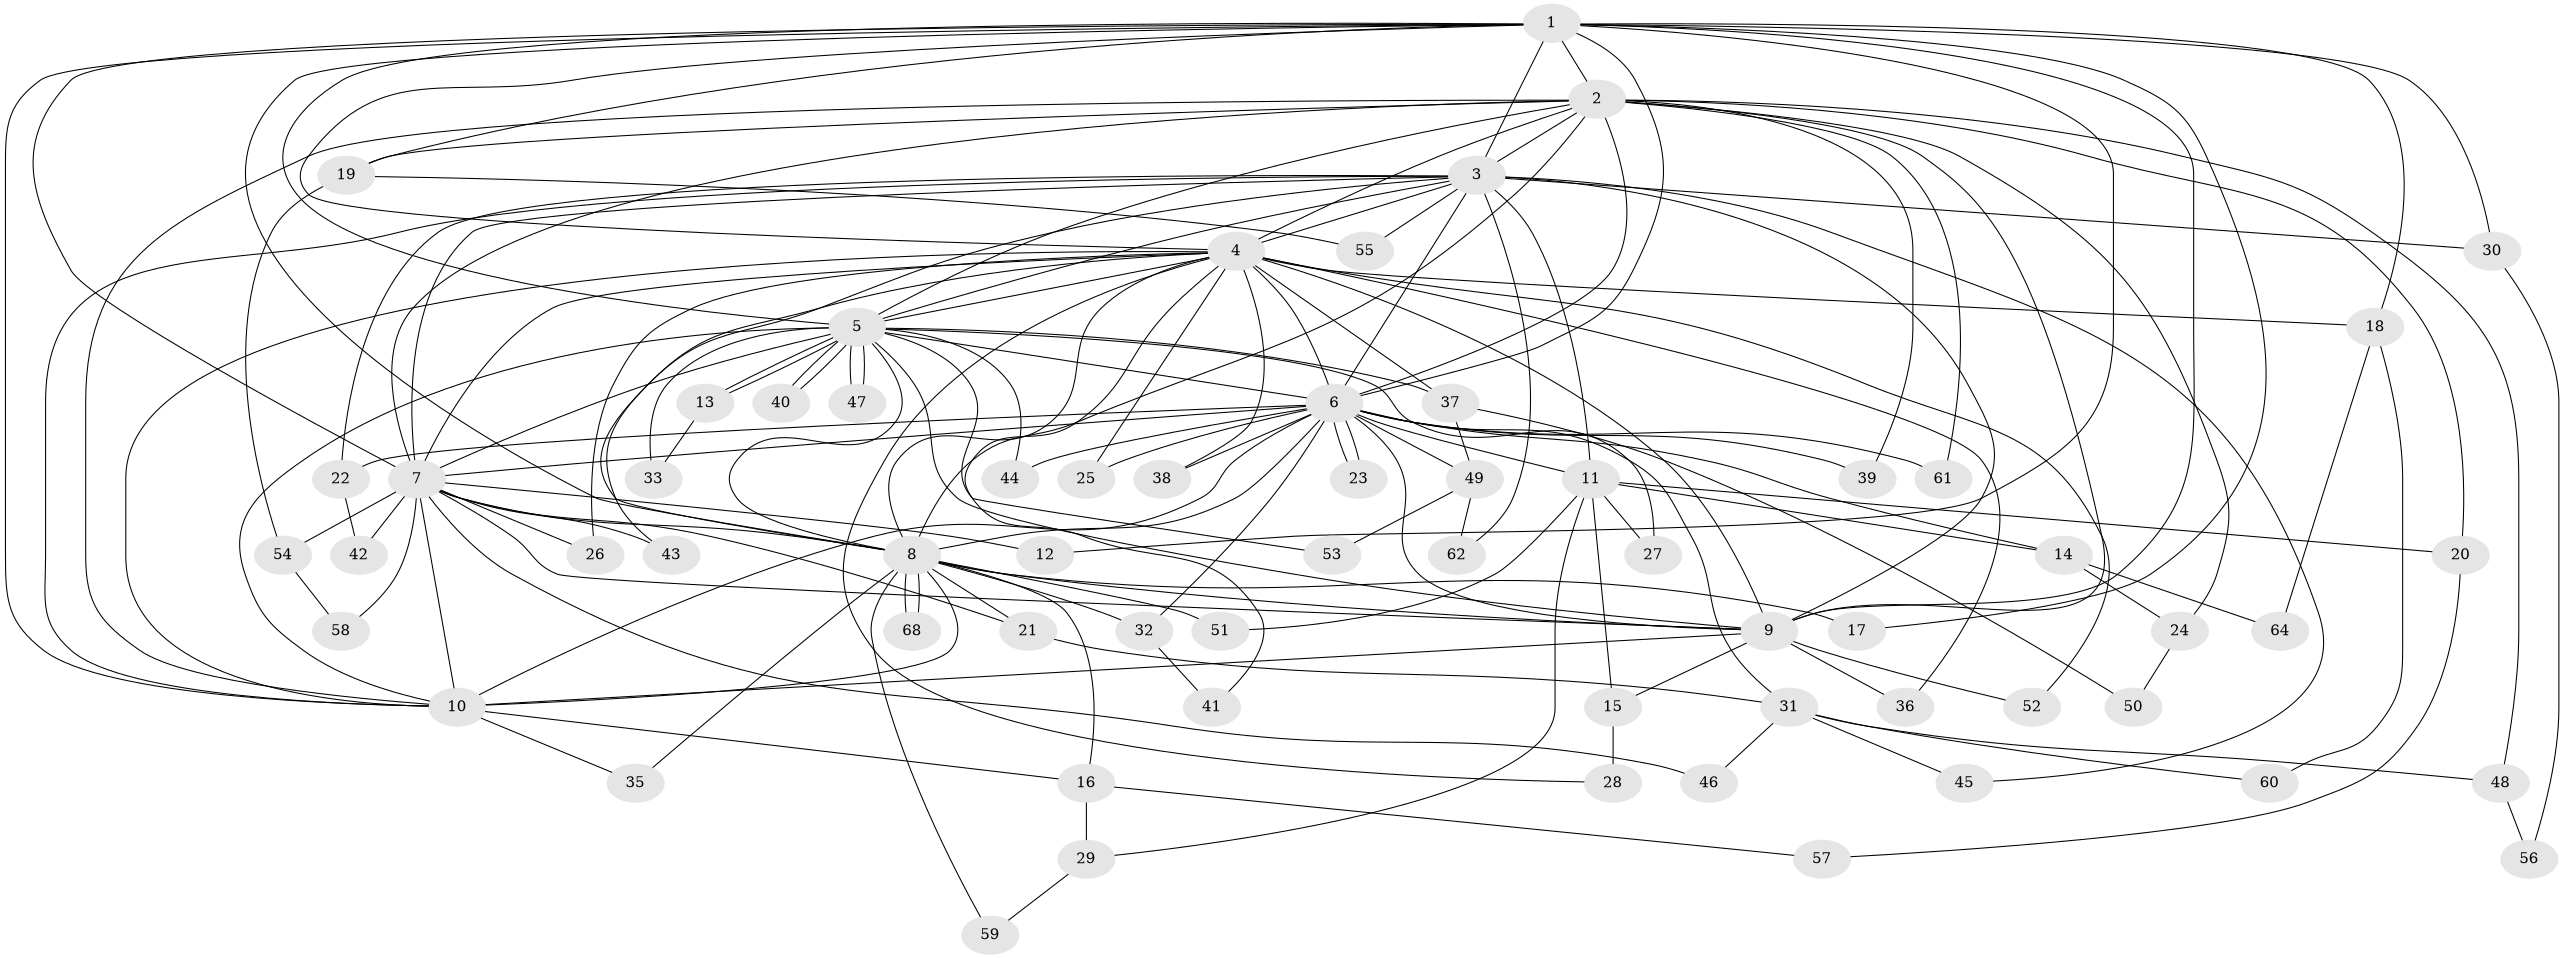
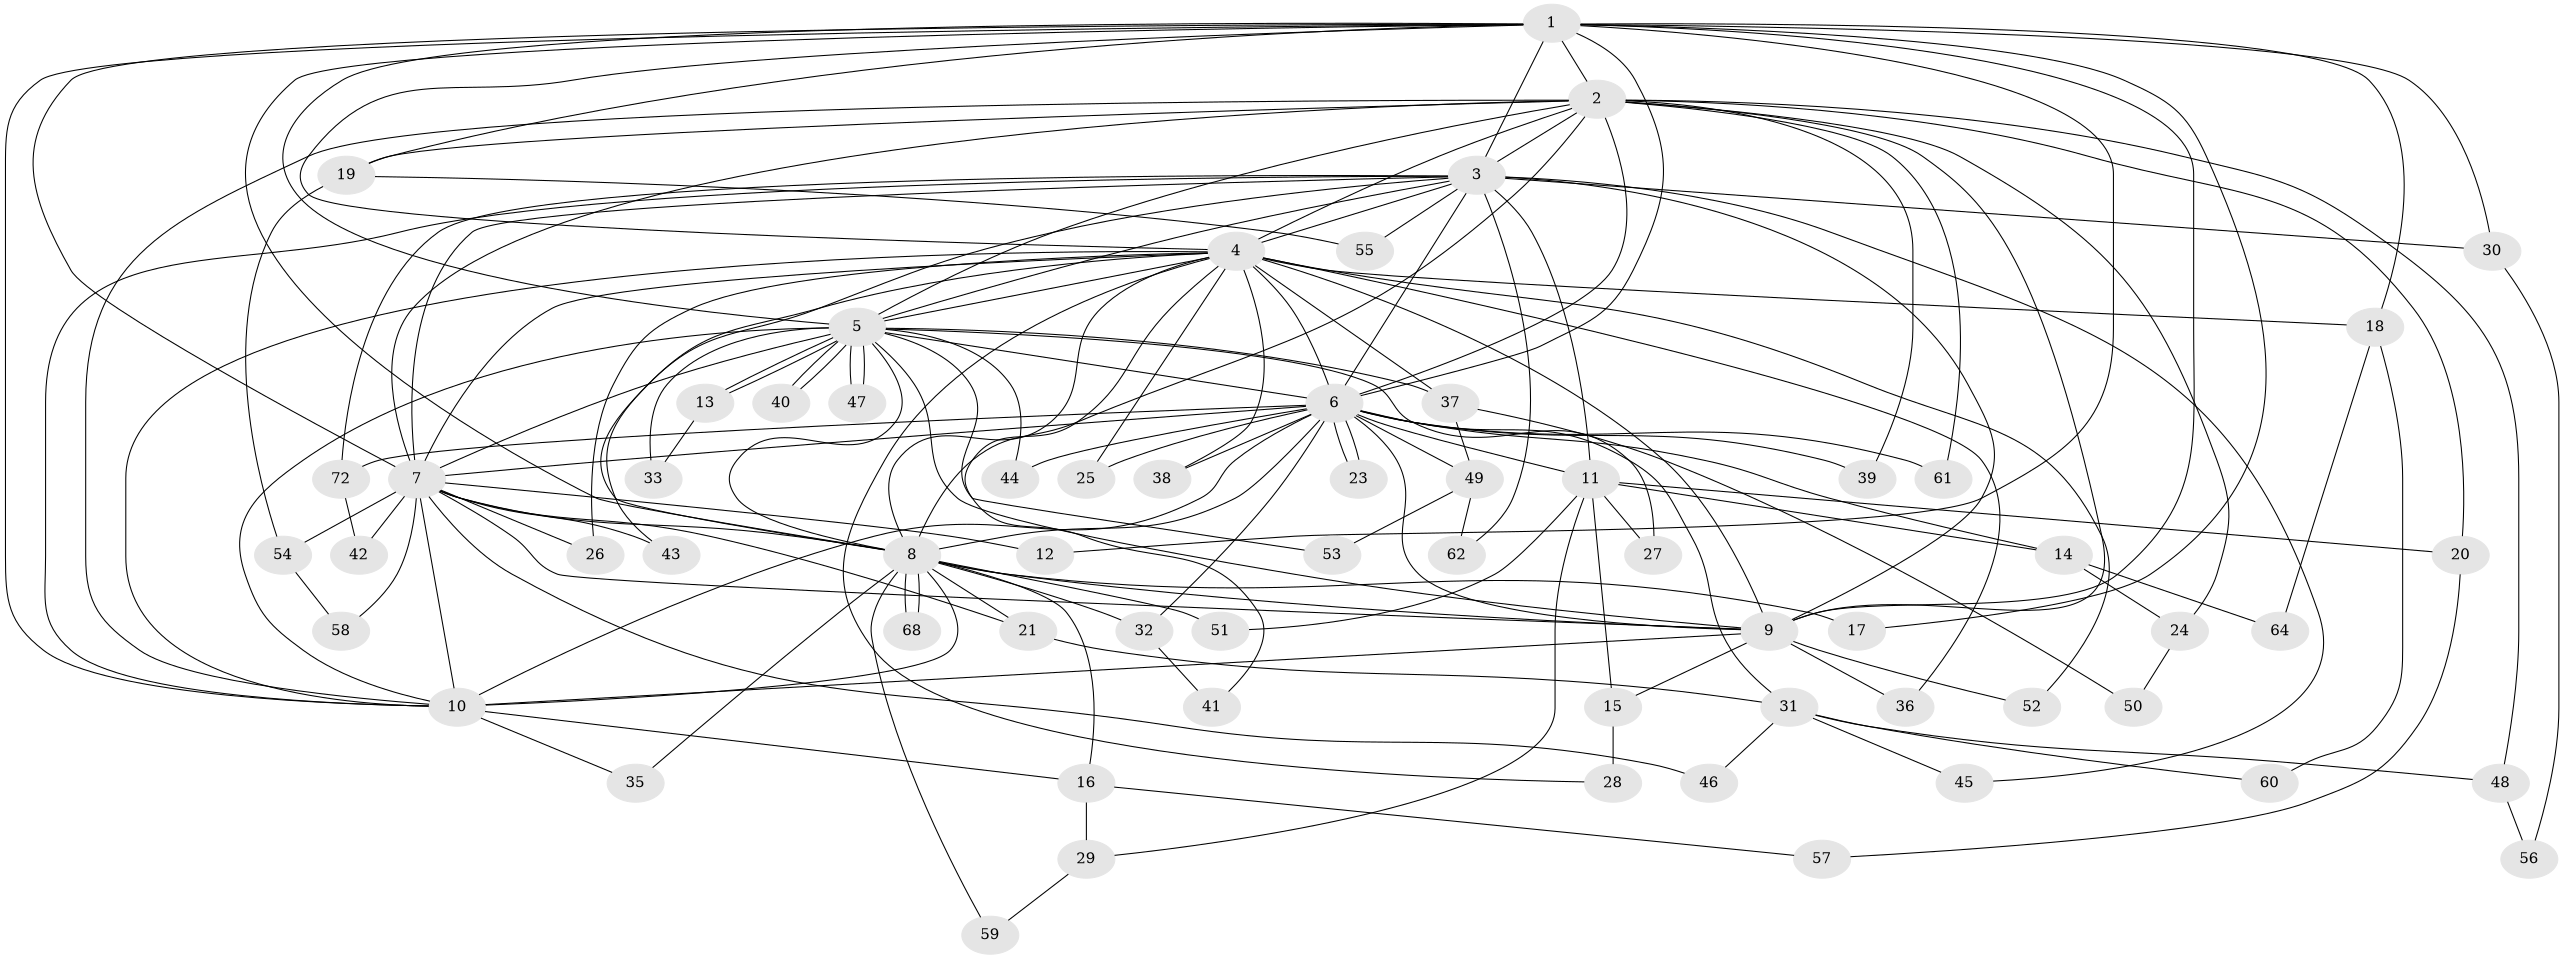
node "22": label "22" -> "72"
